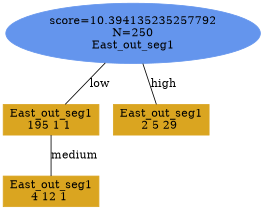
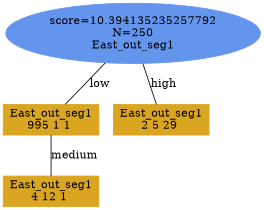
node "East_out_seg1 195 1 1": label "East_out_seg1 195 1 1" -> "East_out_seg1 995 1 1"
